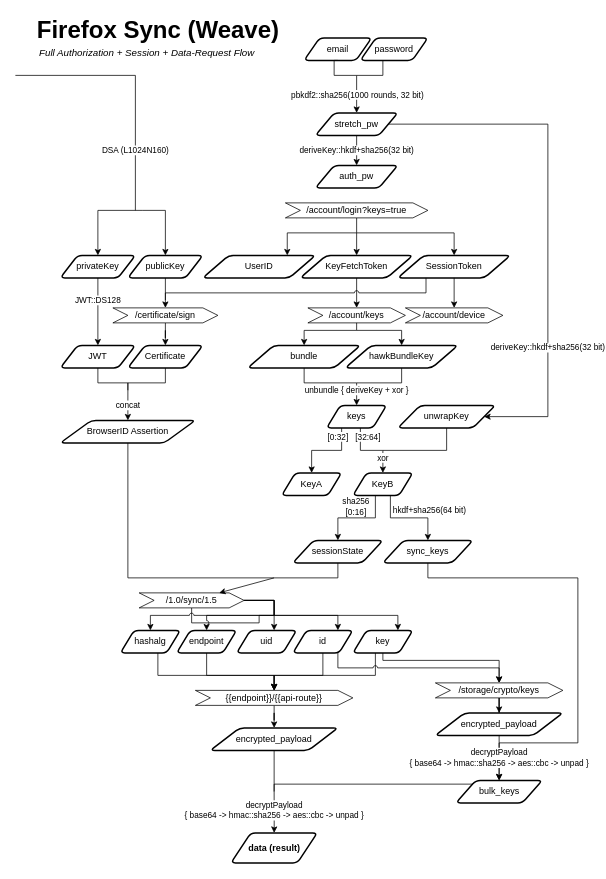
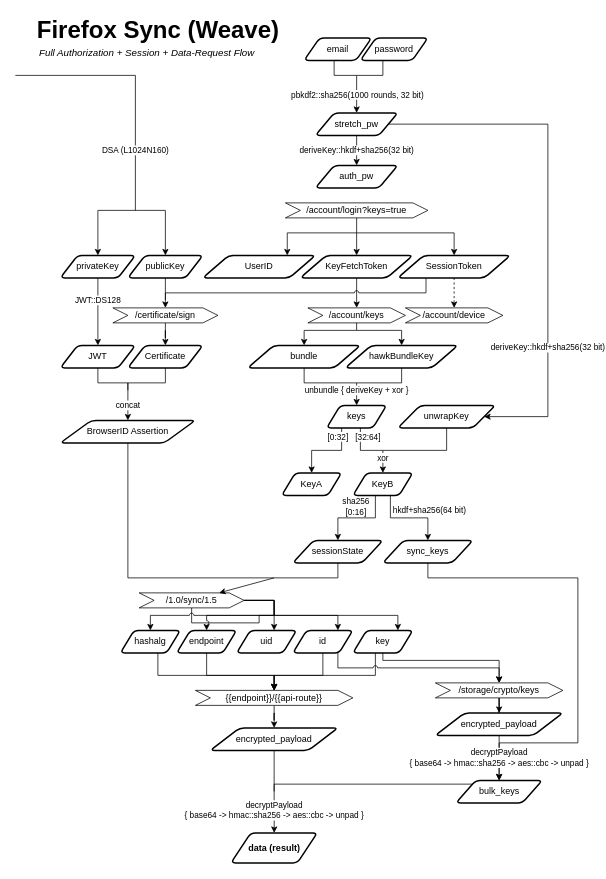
edge "SessionToken" -> "/account/device": style solid -> dashed
